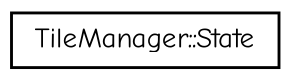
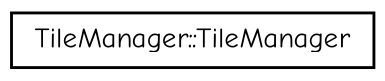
node "TileManager::State": label "TileManager::State" -> "TileManager::TileManager"
